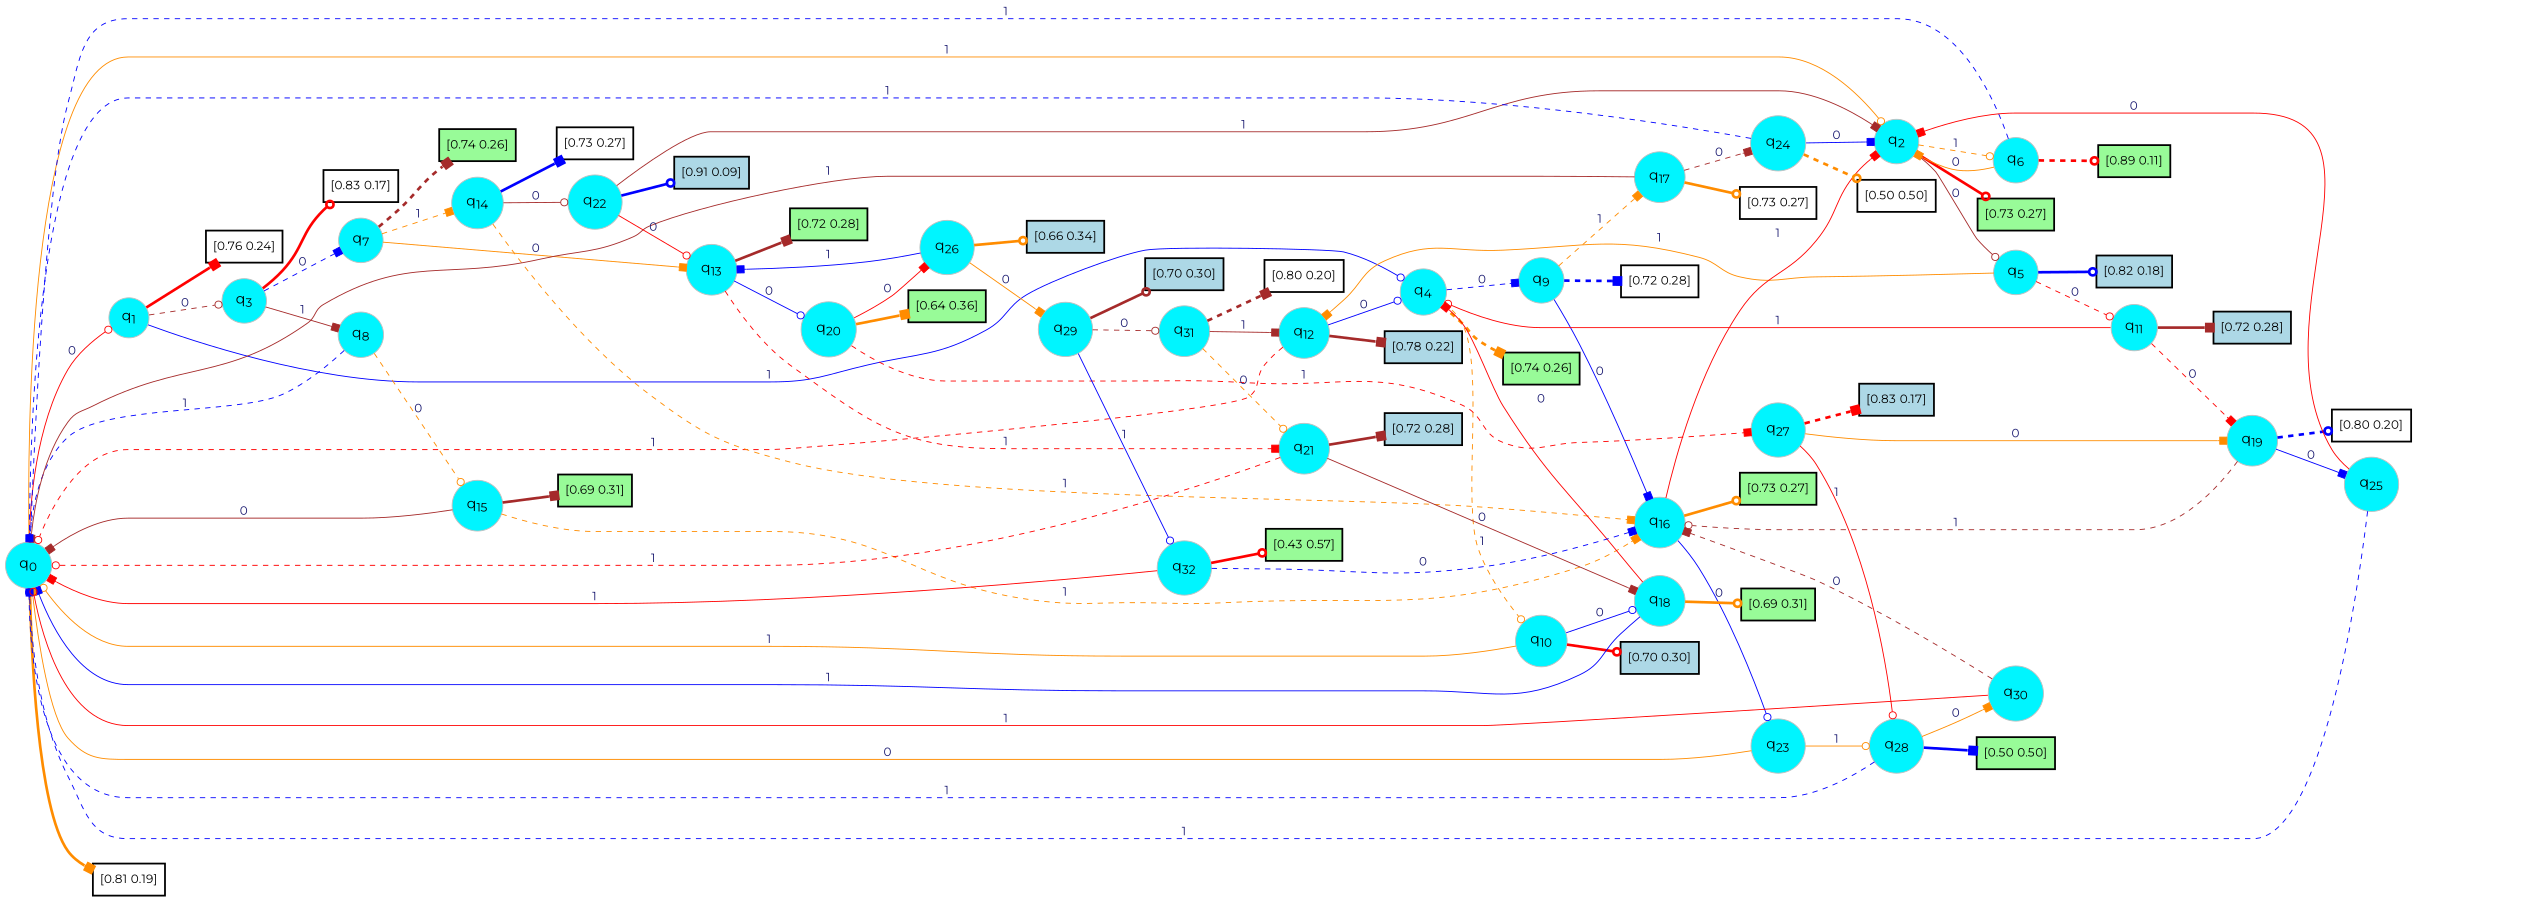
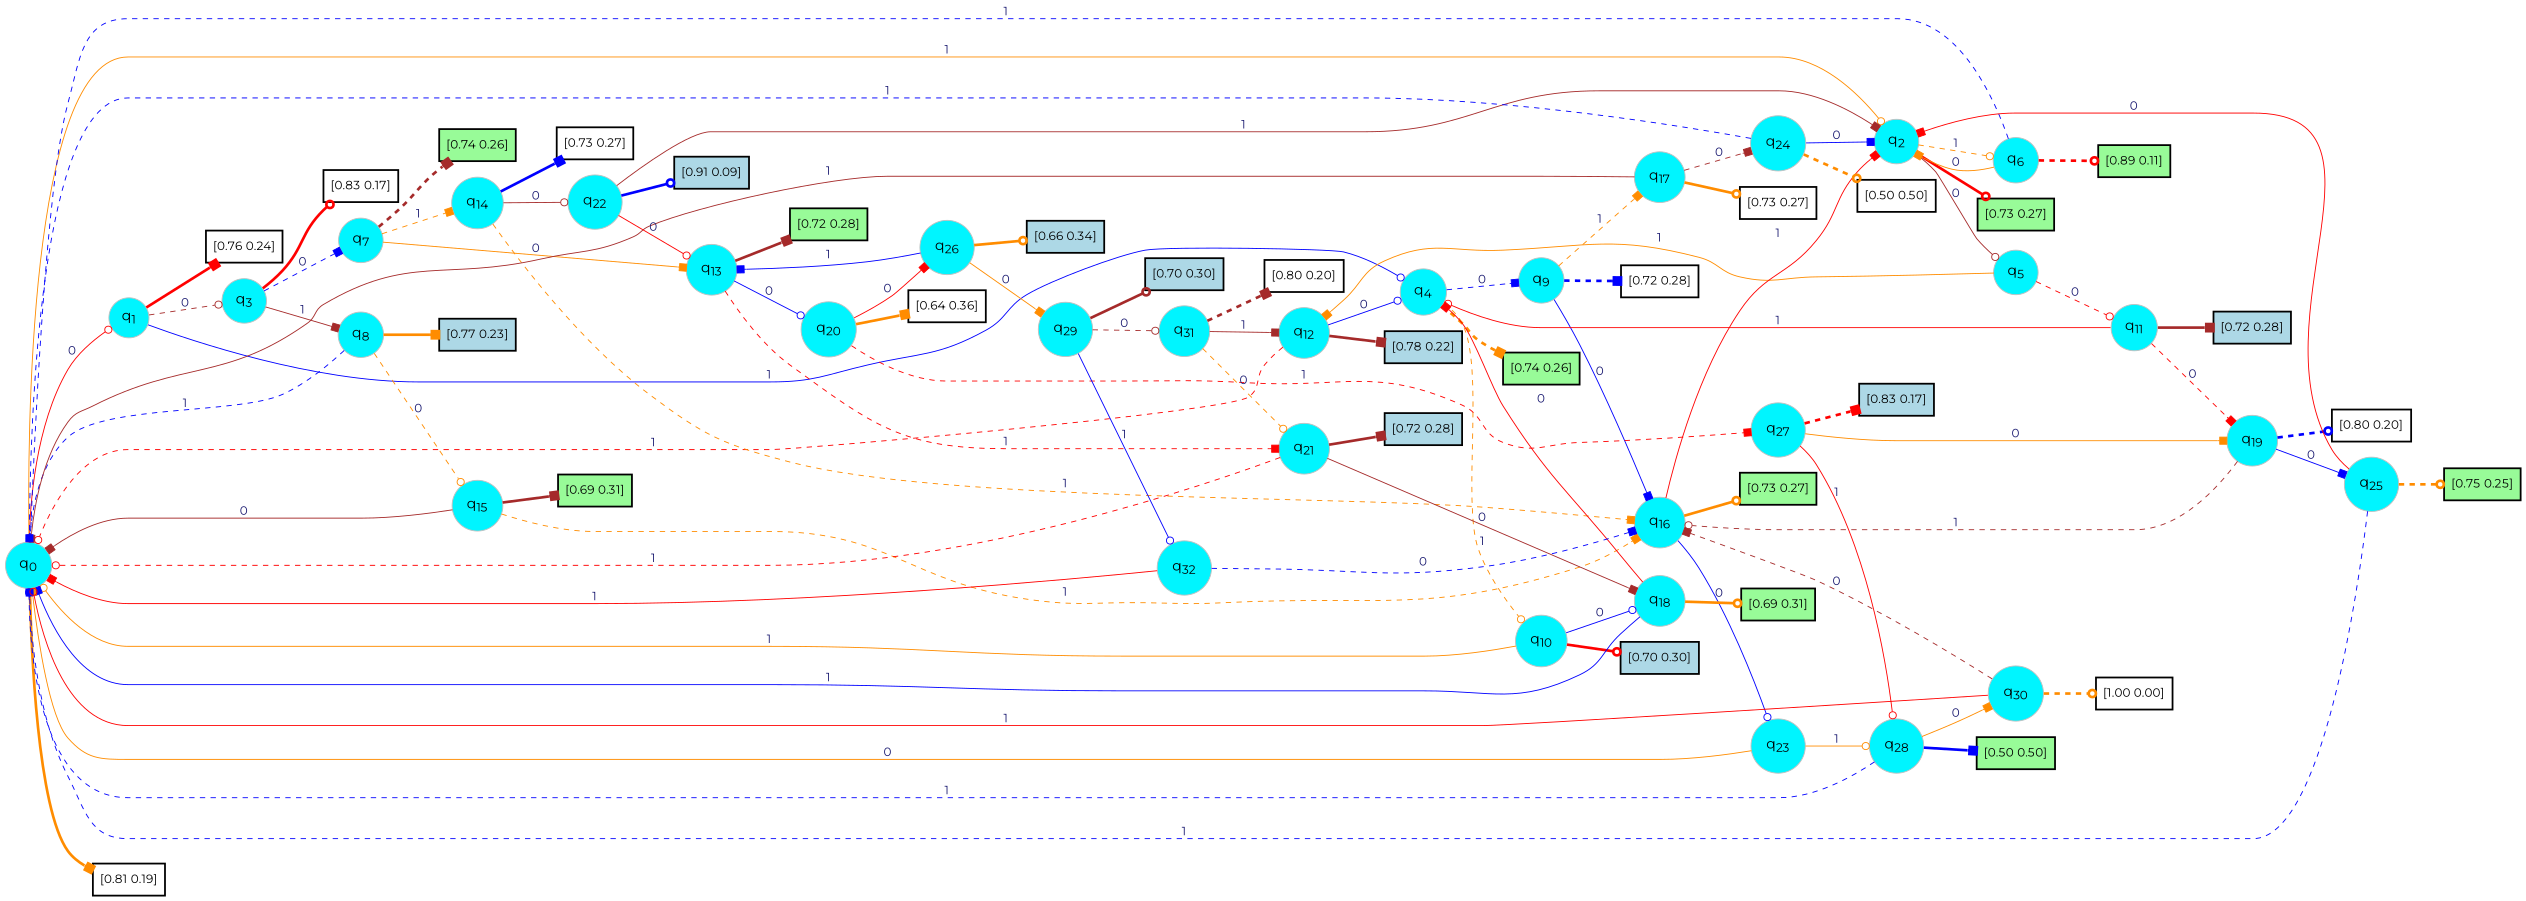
node "[0.82 0.18]": removed
node "[0.64 0.36]": fillcolor palegreen -> white
node "[0.77 0.23]": added
node "[0.75 0.25]": added
node "[0.43 0.57]": removed
node "[1.00 0.00]": added
